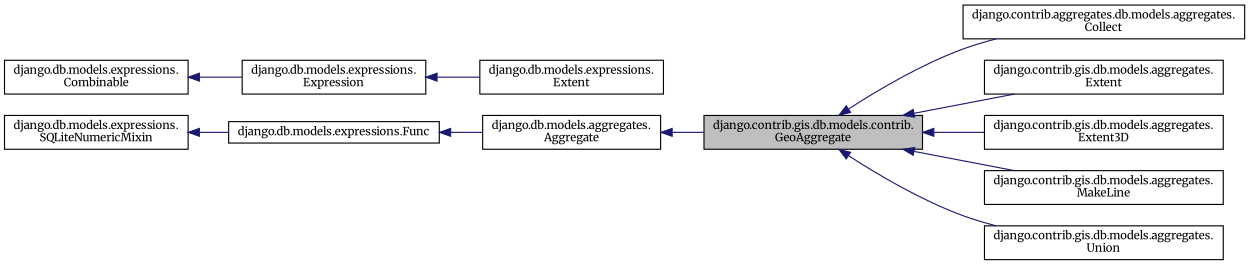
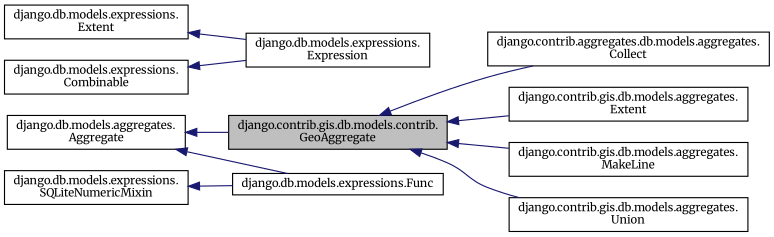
edge "django.db.models.expressions. Extent" -> "django.db.models.expressions. Expression": reversed
edge "django.db.models.aggregates. Aggregate" -> "django.db.models.expressions.Func": reversed
node "django.contrib.gis.db.models.aggregates. Extent3D": removed
